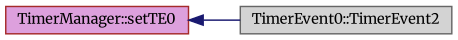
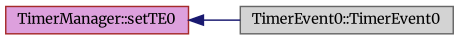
node "TimerEvent0::TimerEvent2": label "TimerEvent0::TimerEvent2" -> "TimerEvent0::TimerEvent0"
